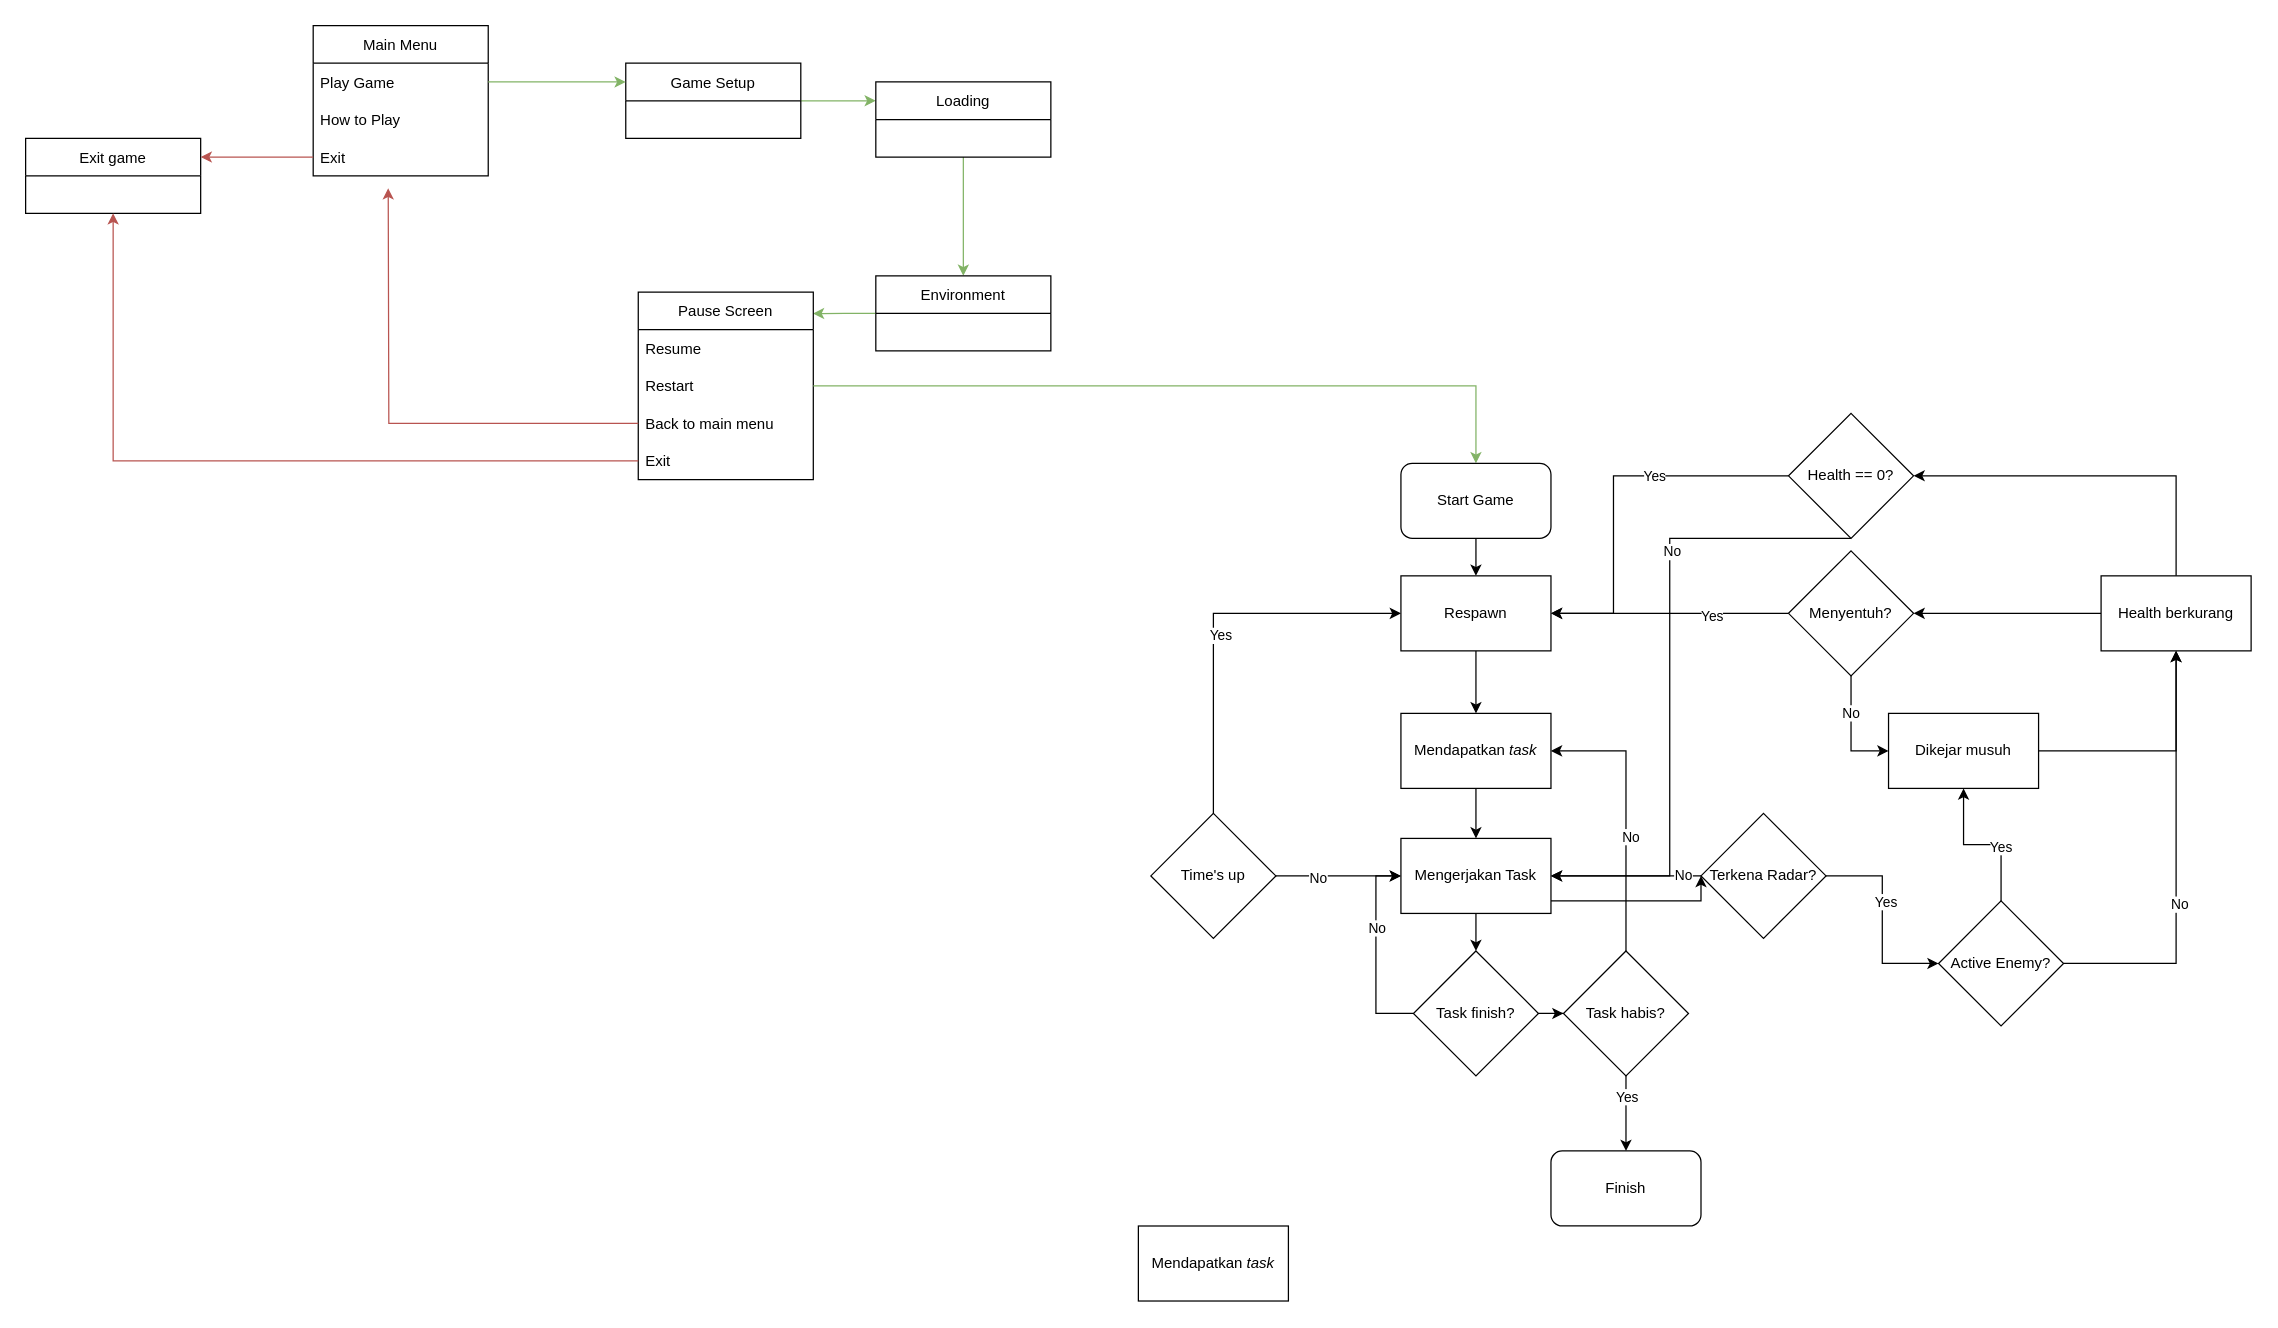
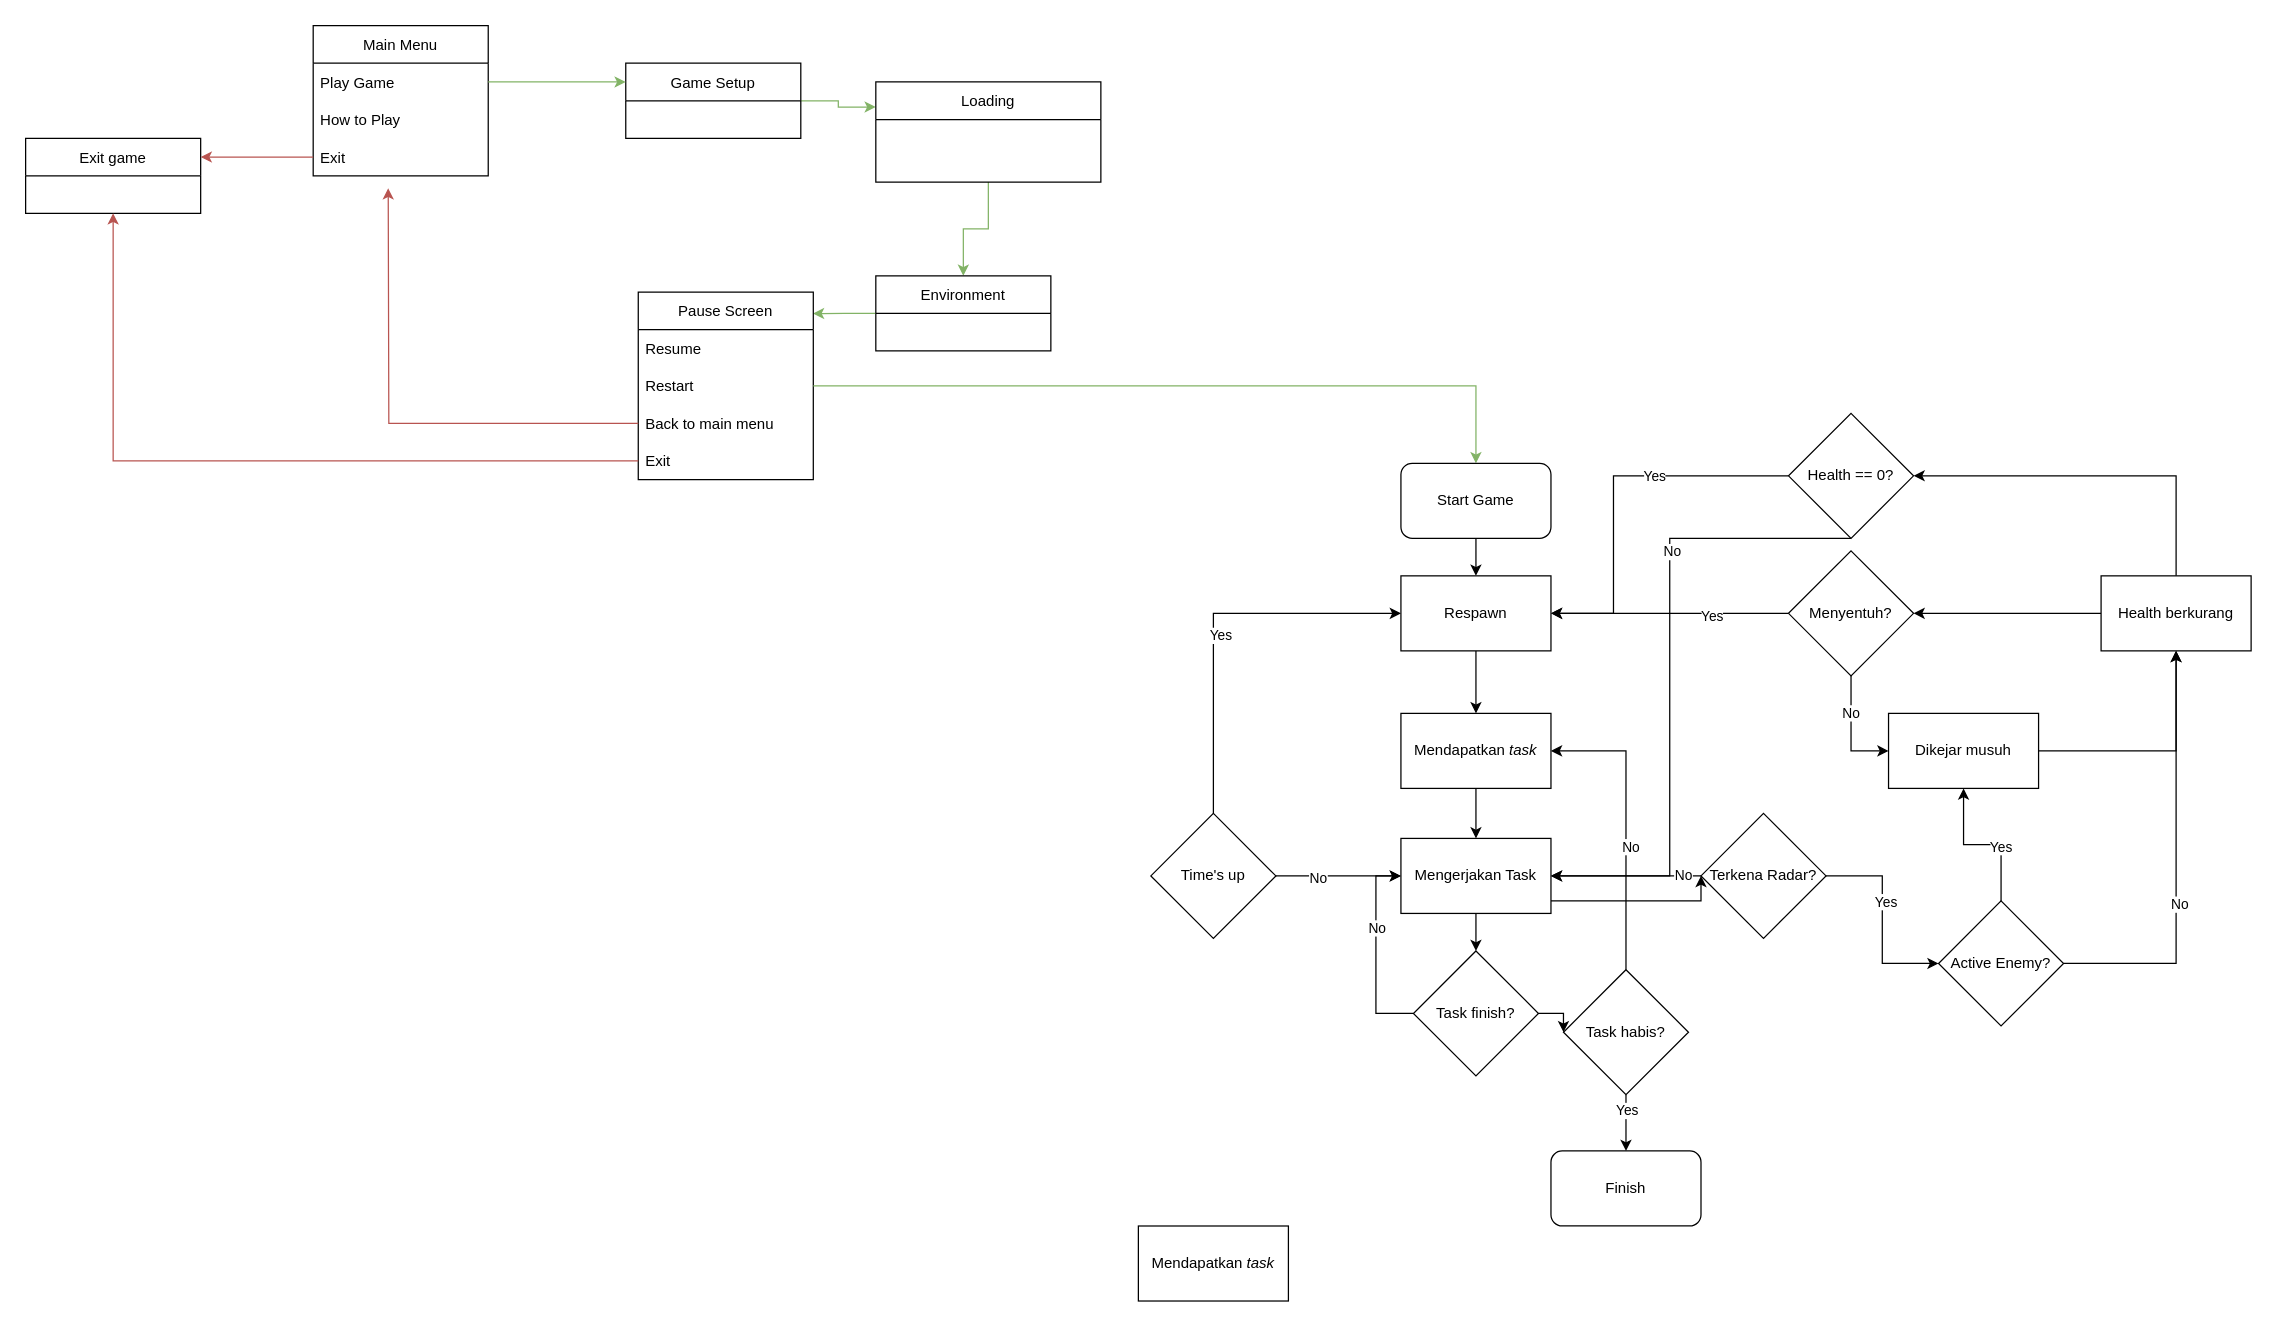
node "Loading": size 175x75 -> 225x100
node "Task habis?": moved (1626, 1013) -> (1626, 1032)
